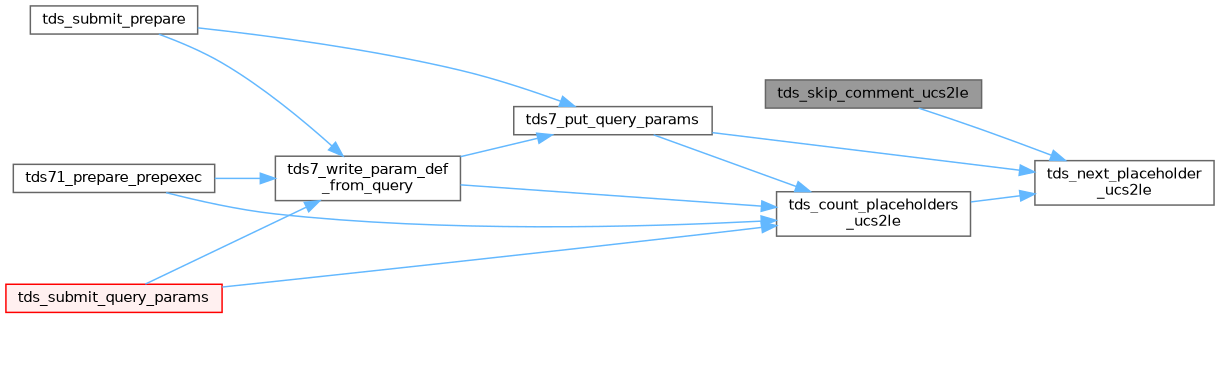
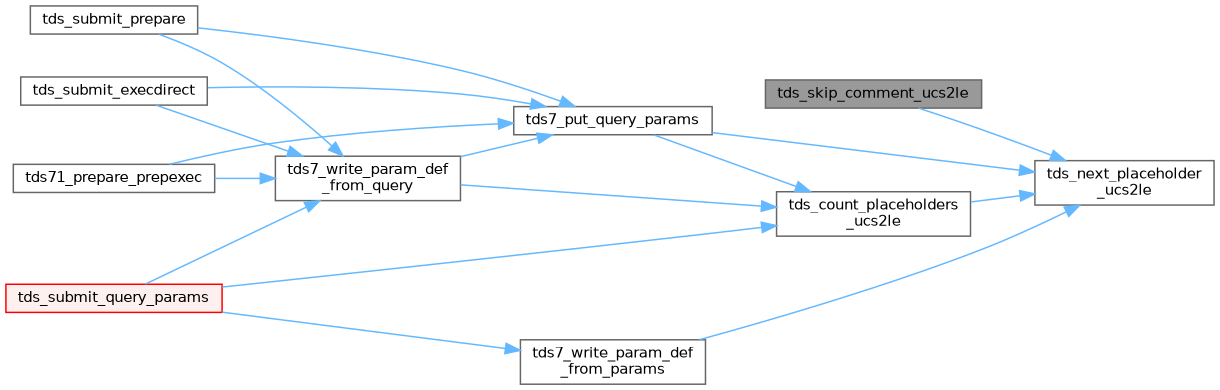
node "tds_submit_execdirect": added
edge "tds71_prepare_prepexec" -> "tds_count_placeholders _ucs2le": now "tds71_prepare_prepexec" -> "tds7_put_query_params"
node "tds7_write_param_def _from_params": added
